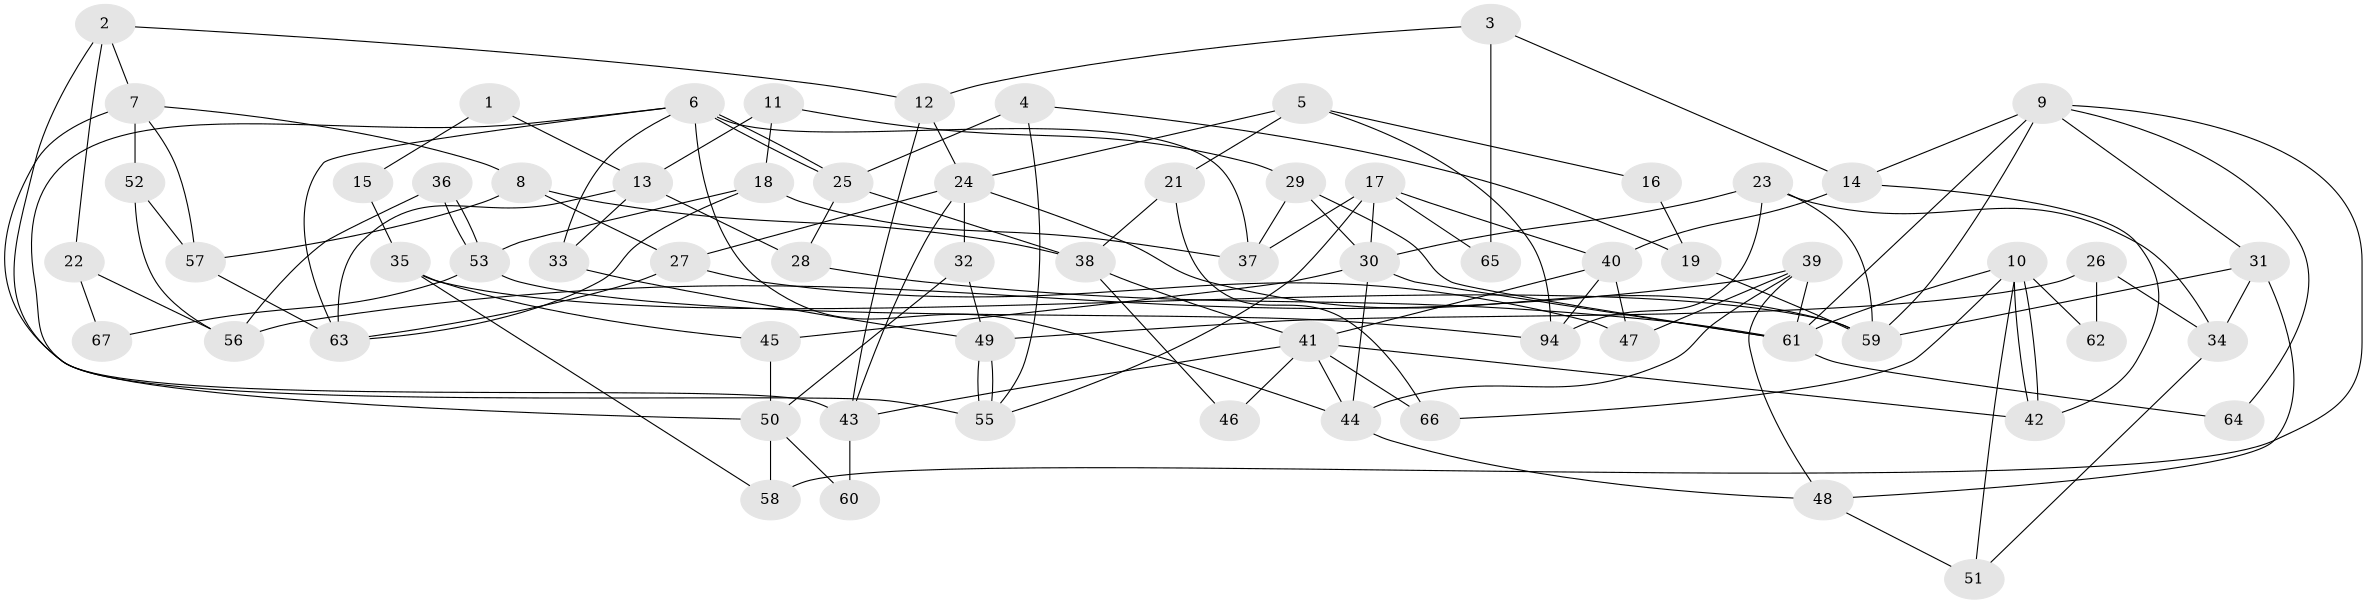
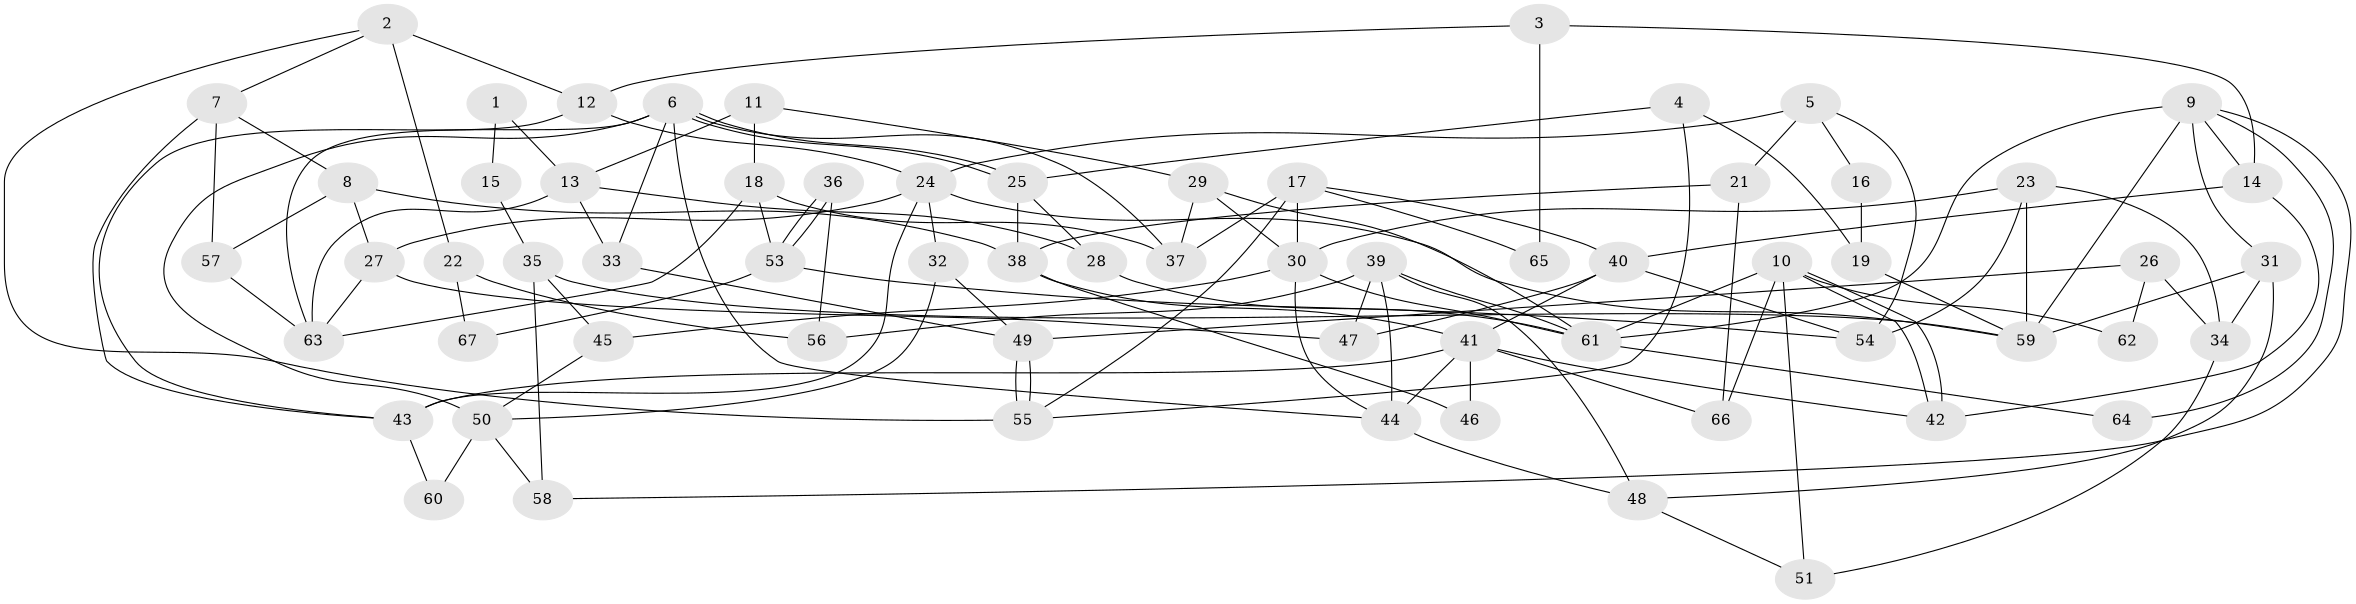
node "52": removed
node "94": label "94" -> "54"
